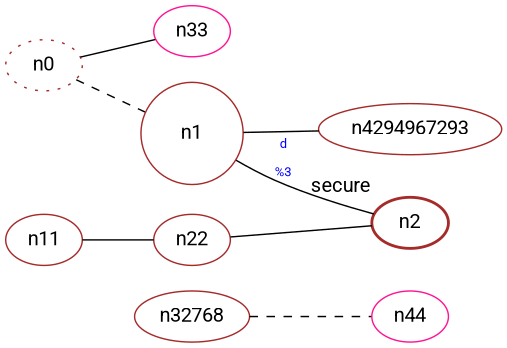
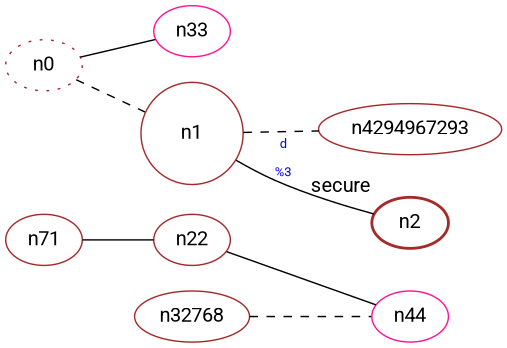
edge "n4294967293" -- "n1": style solid -> dashed
edge "n2 secure" -- "n22": now "n44" -- "n22"
node "n11": label "n11" -> "n71"
